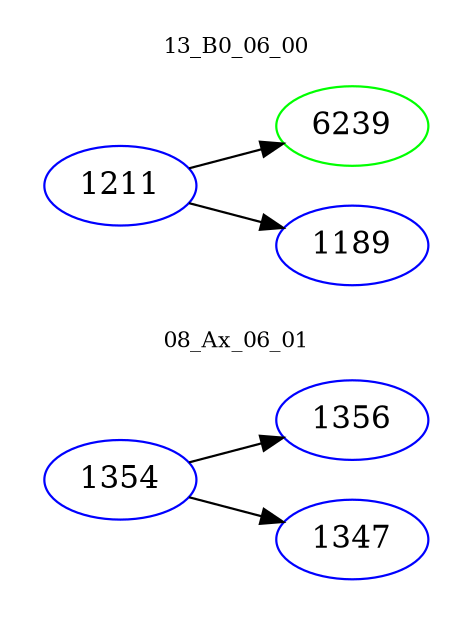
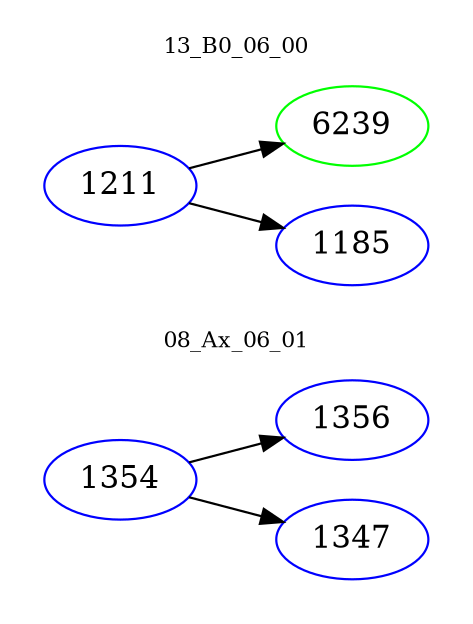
node "1189": label "1189" -> "1185"
